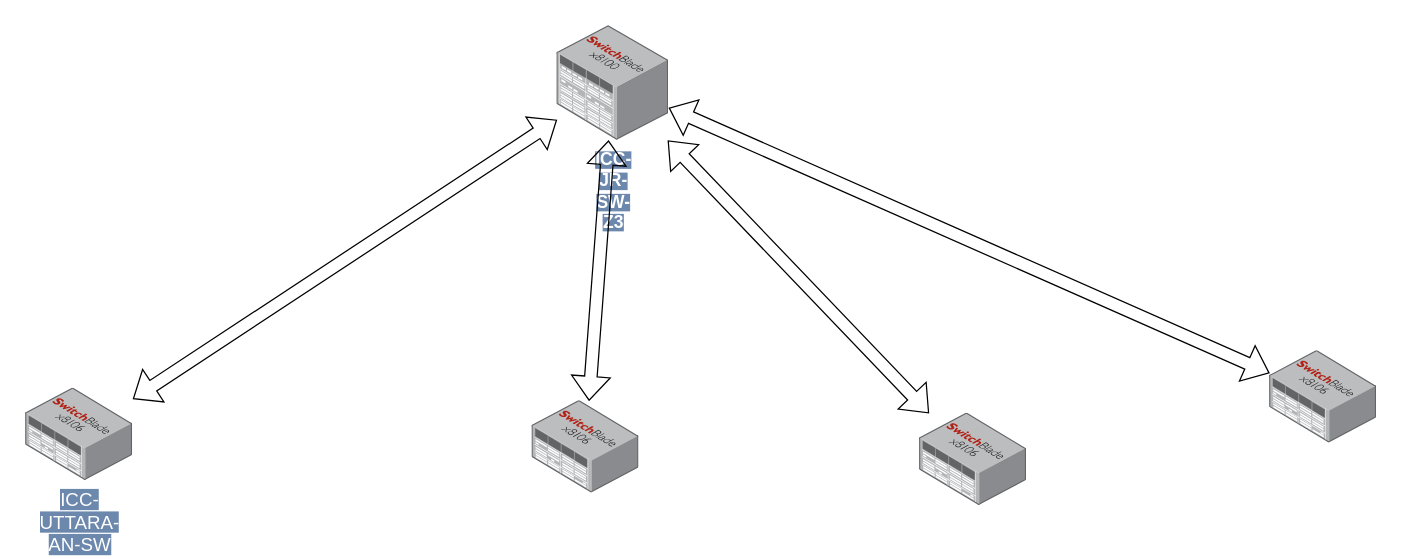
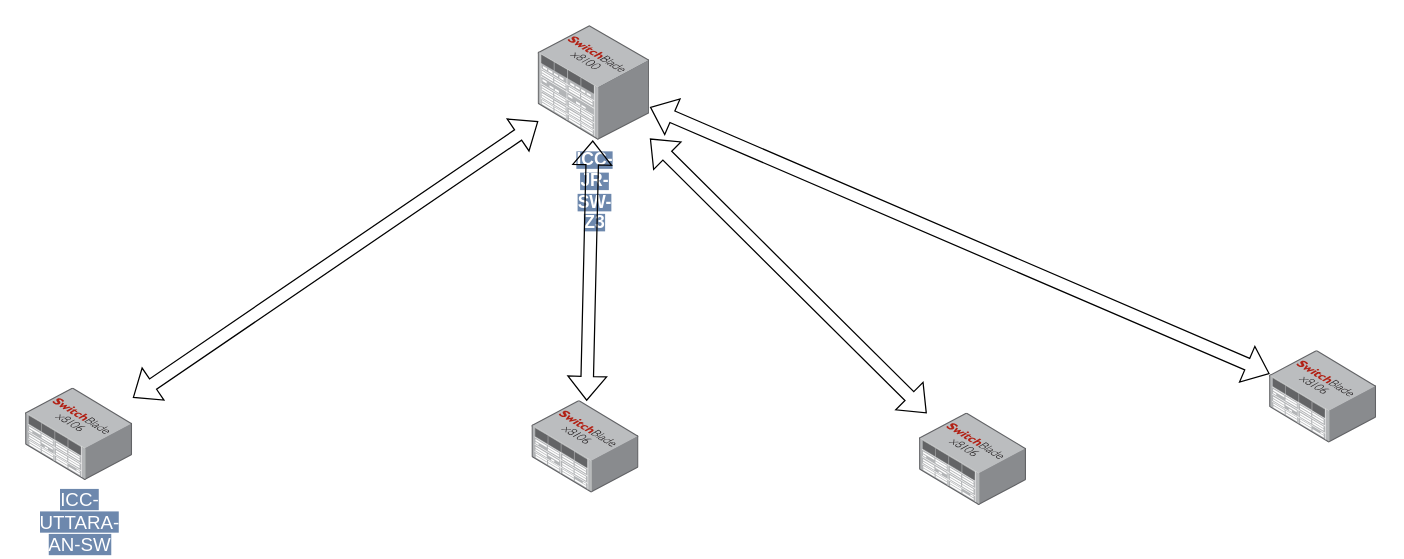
node "ICC-JR-SW-Z3": moved (613, 83) -> (594, 83)
